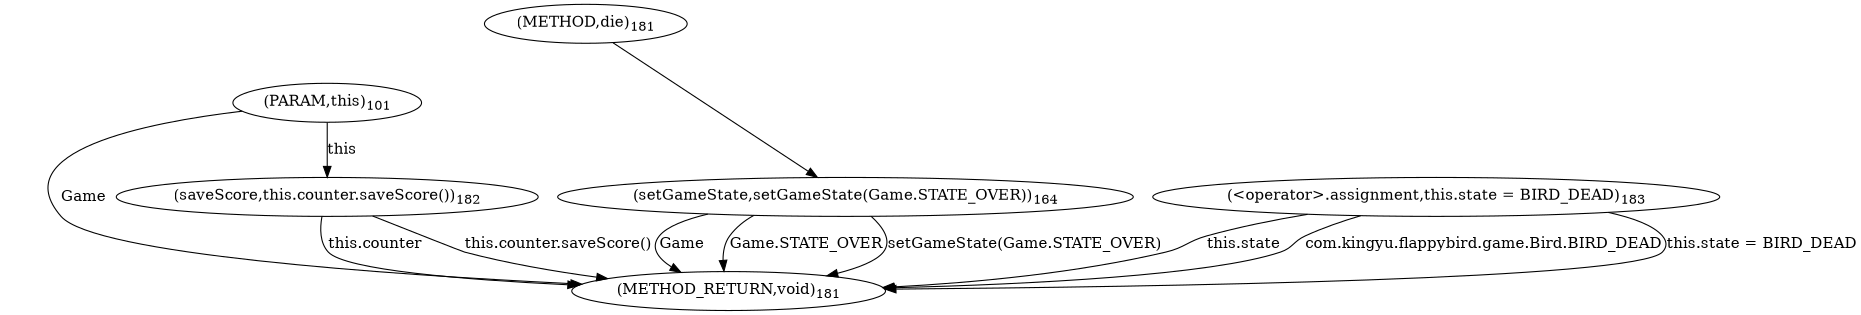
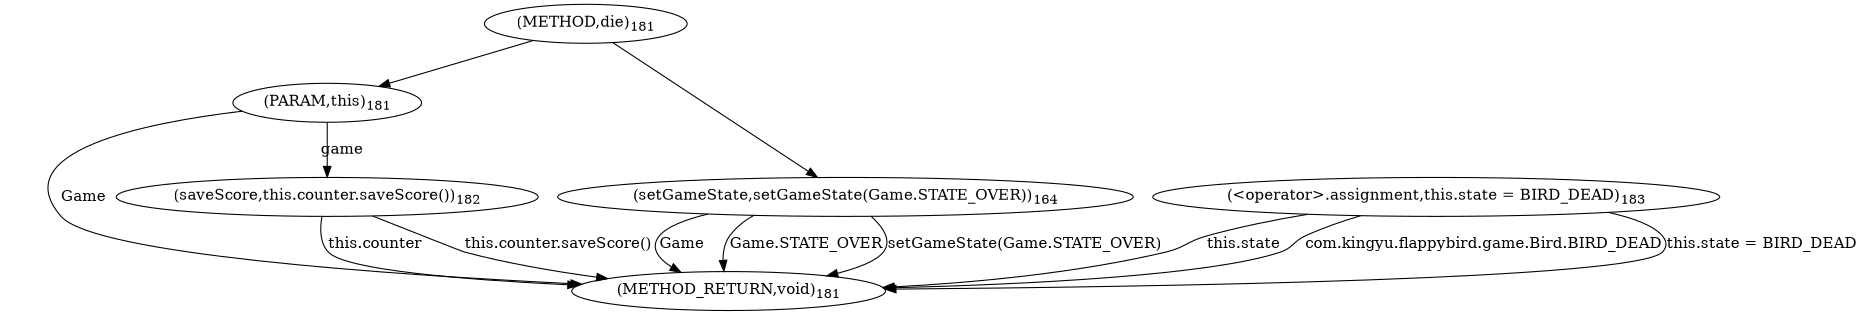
edge "(METHOD,die)" -> "(PARAM,this)": added
node "(PARAM,this)": text "101" -> "181"
edge "(PARAM,this)" -> "(saveScore,this.counter.saveScore())": label "this" -> "game"
